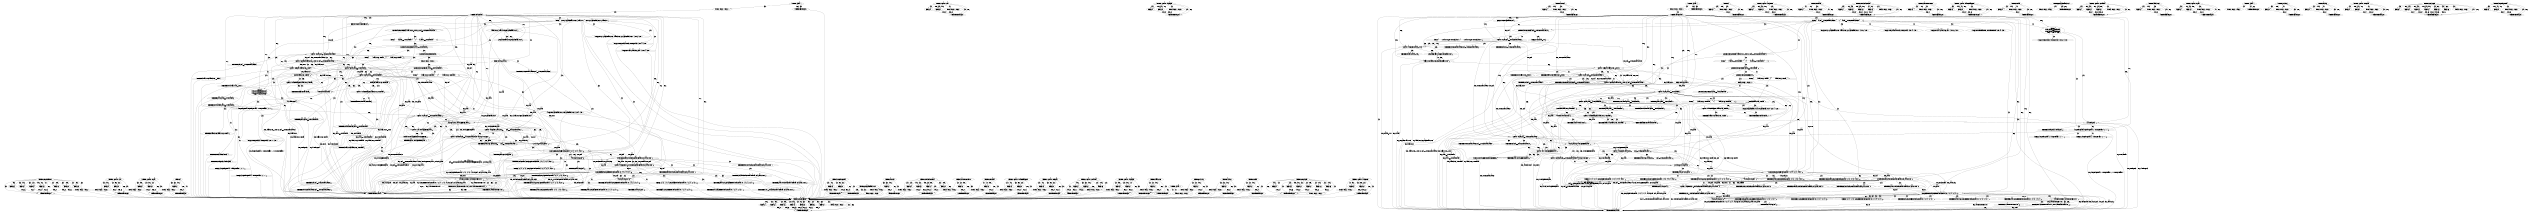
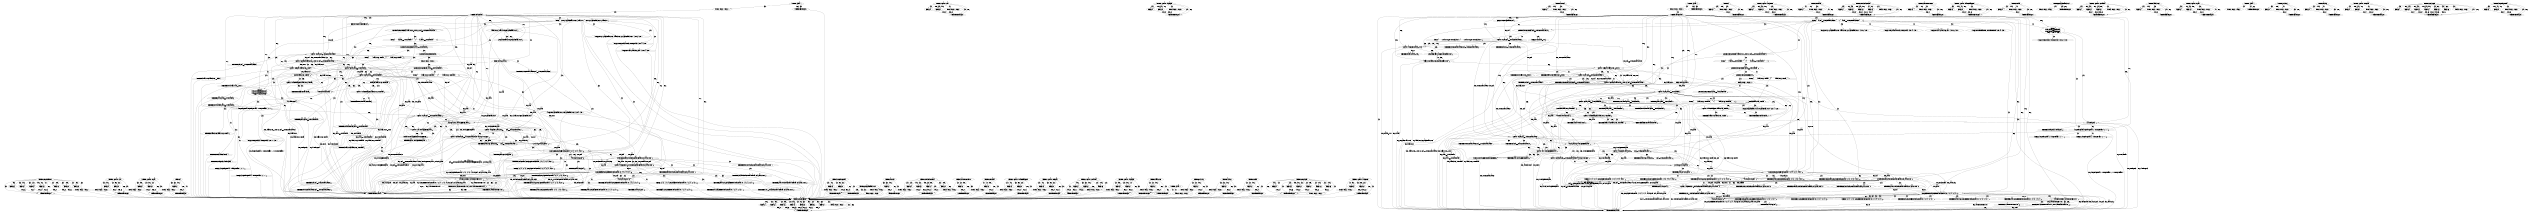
edge "(<operator>.assignment,mSailed = true)" -> "(IDENTIFIER,mSailed,mSailed = true)": label "AST: " -> "DDG: p2"
